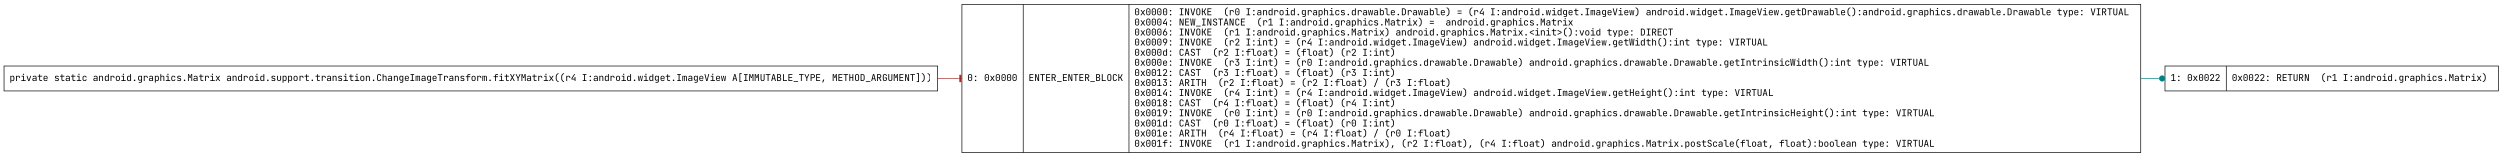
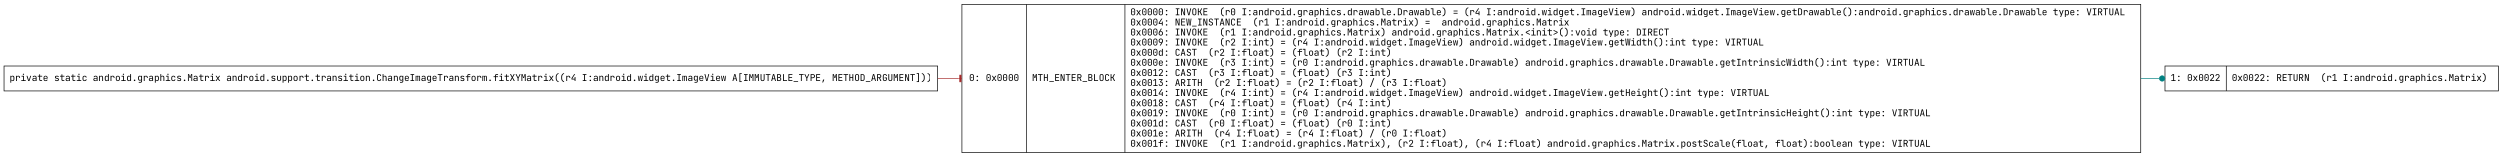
node "0: 0x0000": text "ENTER_ENTER_BLOCK" -> "MTH_ENTER_BLOCK"
